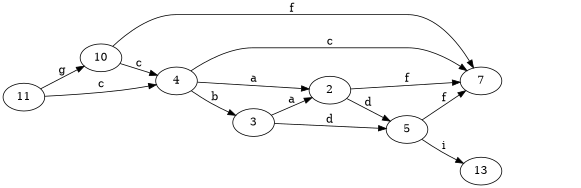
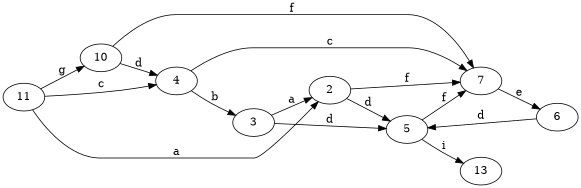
edge "10" -> "4": label "c" -> "d"
edge "4" -> "2": now "11" -> "2"
node "6": added
